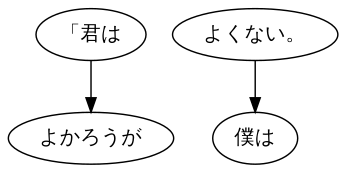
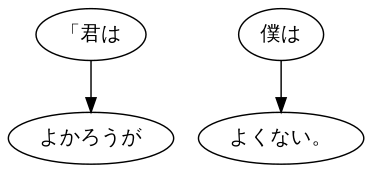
edge "よくない。" -> "僕は": reversed
